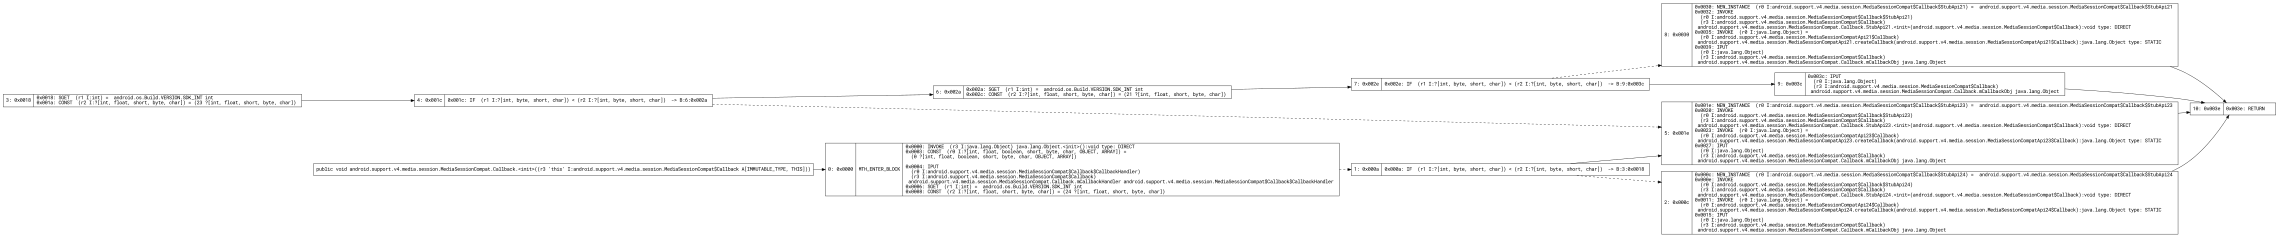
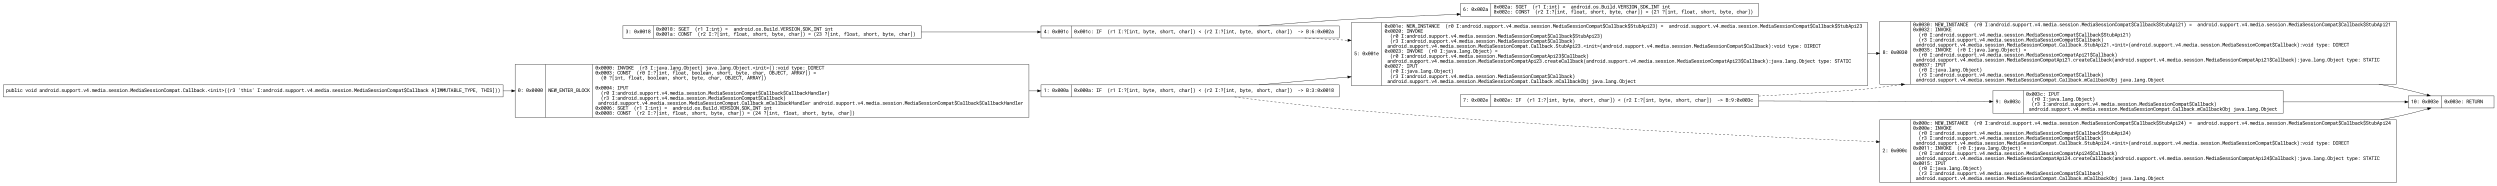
node "8: 0x0030": text "0x0039: IPUT" -> "0x0037: IPUT"
edge "6: 0x002a" -> "7: 0x002e": removed
edge "5: 0x001e" -> "10: 0x003e": now "5: 0x001e" -> "8: 0x0030"
node "0: 0x0000": text "MTH_ENTER_BLOCK" -> "NEW_ENTER_BLOCK"
edge "0: 0x0000" -> "1: 0x000a": style dashed -> solid
